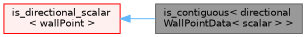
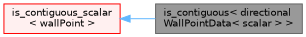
node "is_directional_scalar < wallPoint >": label "is_directional_scalar < wallPoint >" -> "is_contiguous_scalar < wallPoint >"
